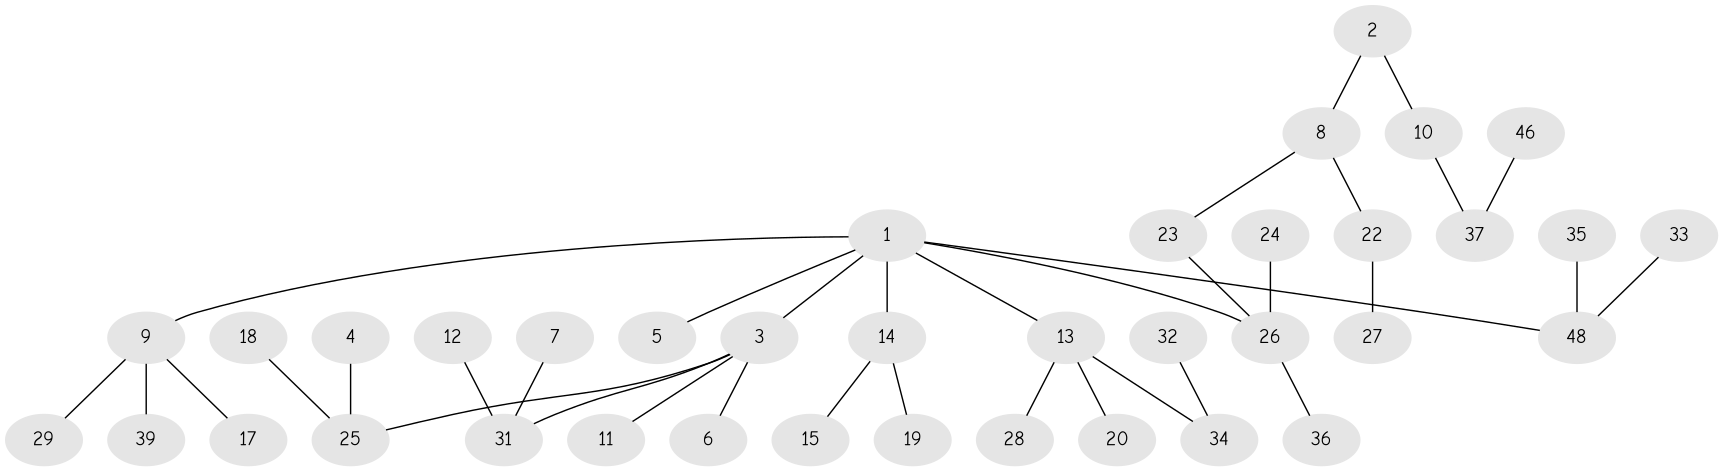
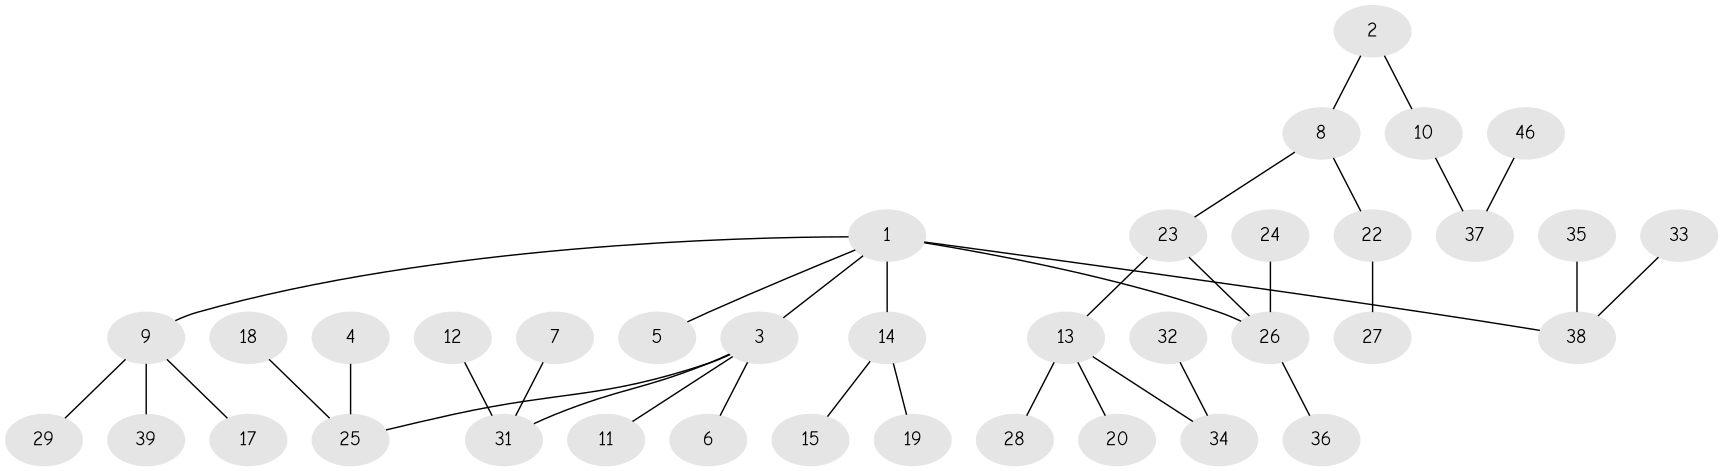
edge "1" -- "13": now "23" -- "13"
node "48": label "48" -> "38"
